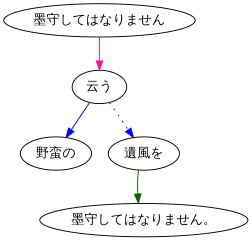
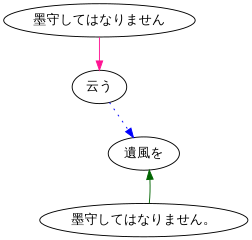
node "野蛮の": removed
edge "遺風を" -> "墨守してはなりません。": reversed
